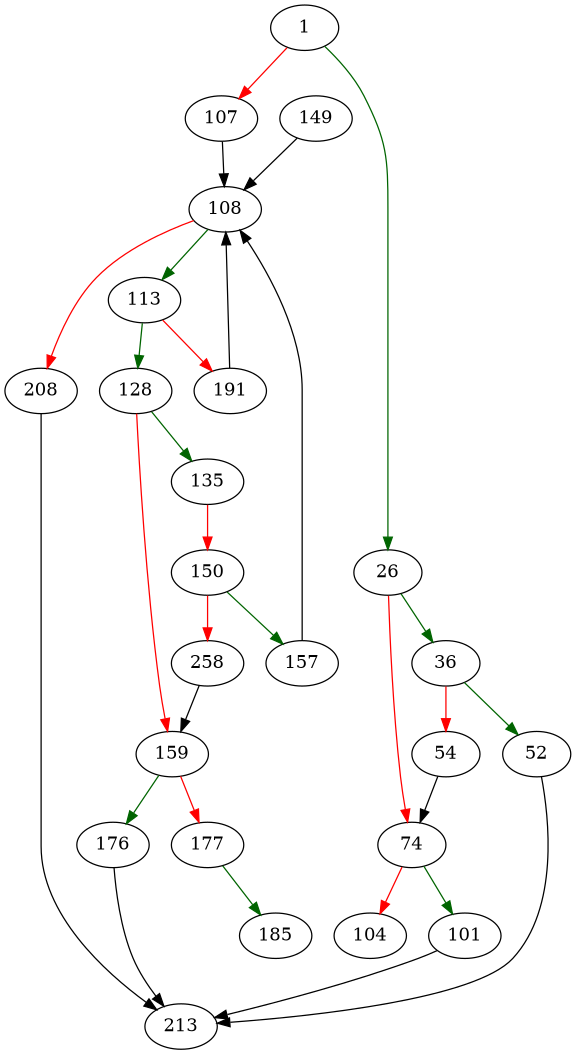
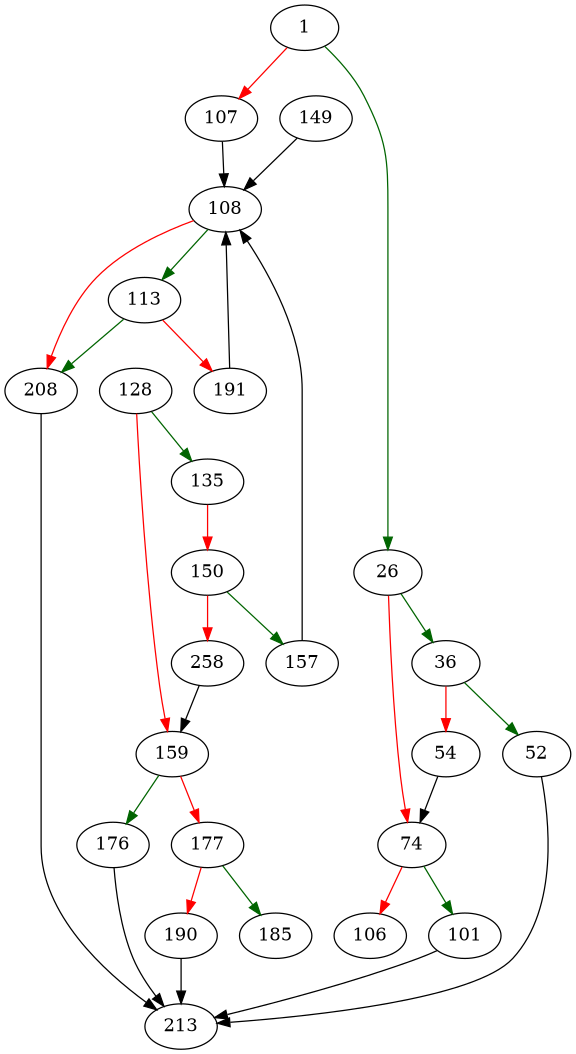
edge "113" -> "128": now "113" -> "208"
node "190": added
node "104": label "104" -> "106"
